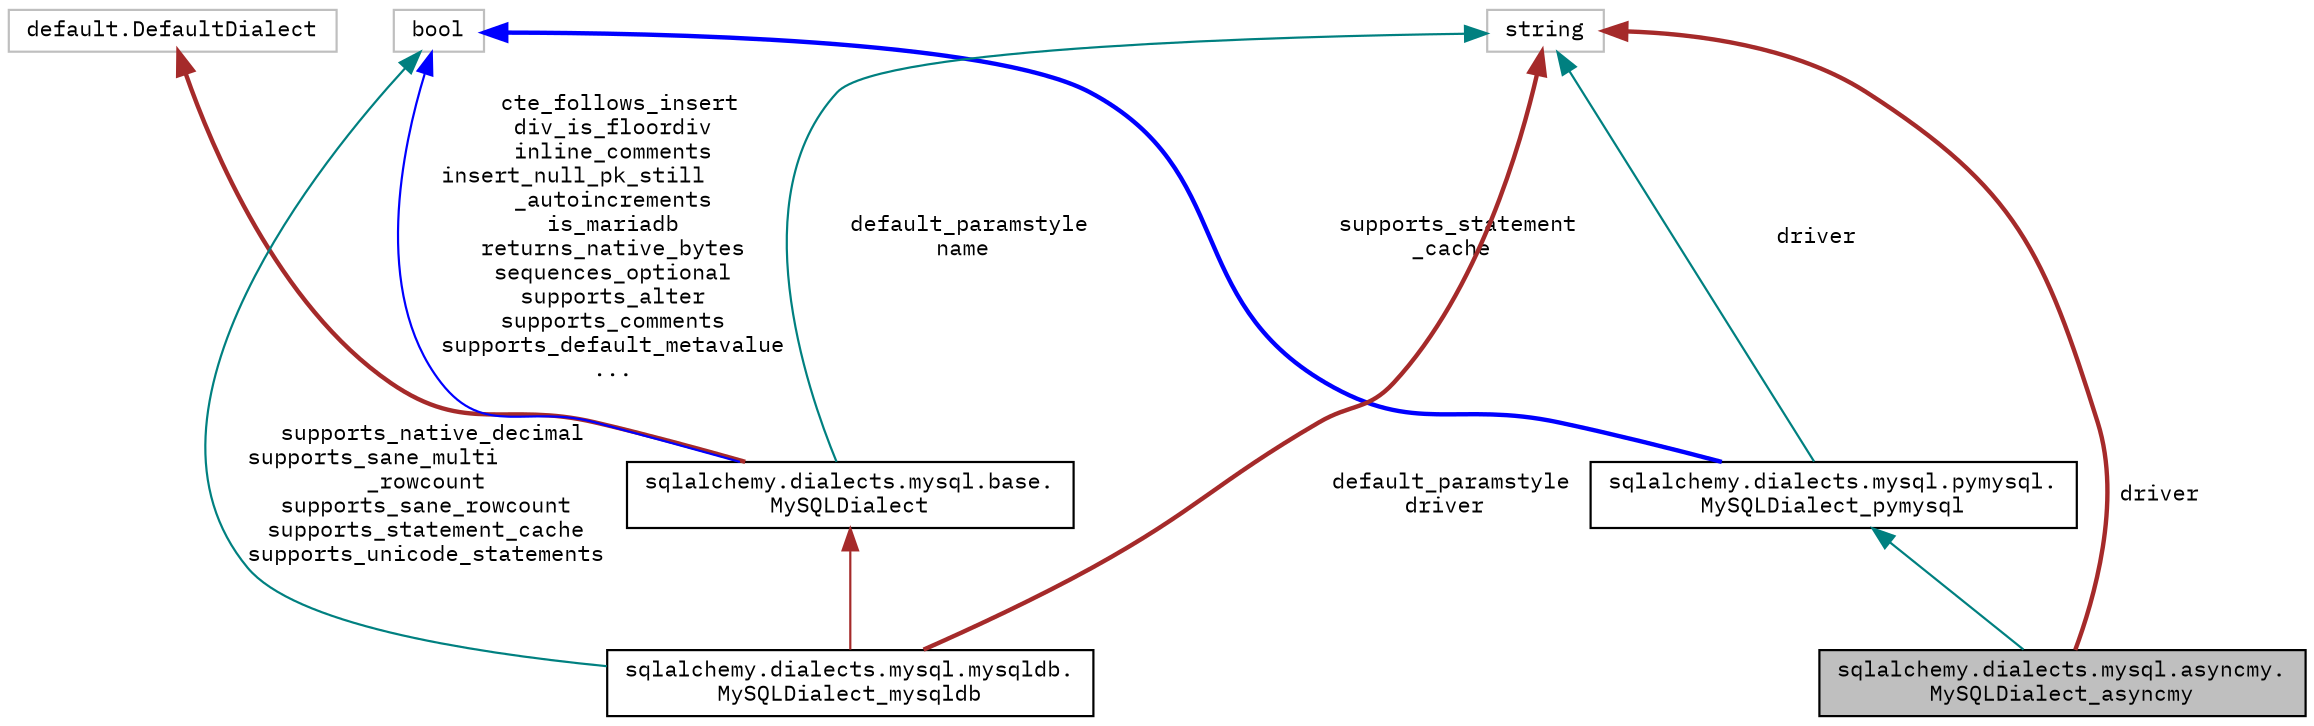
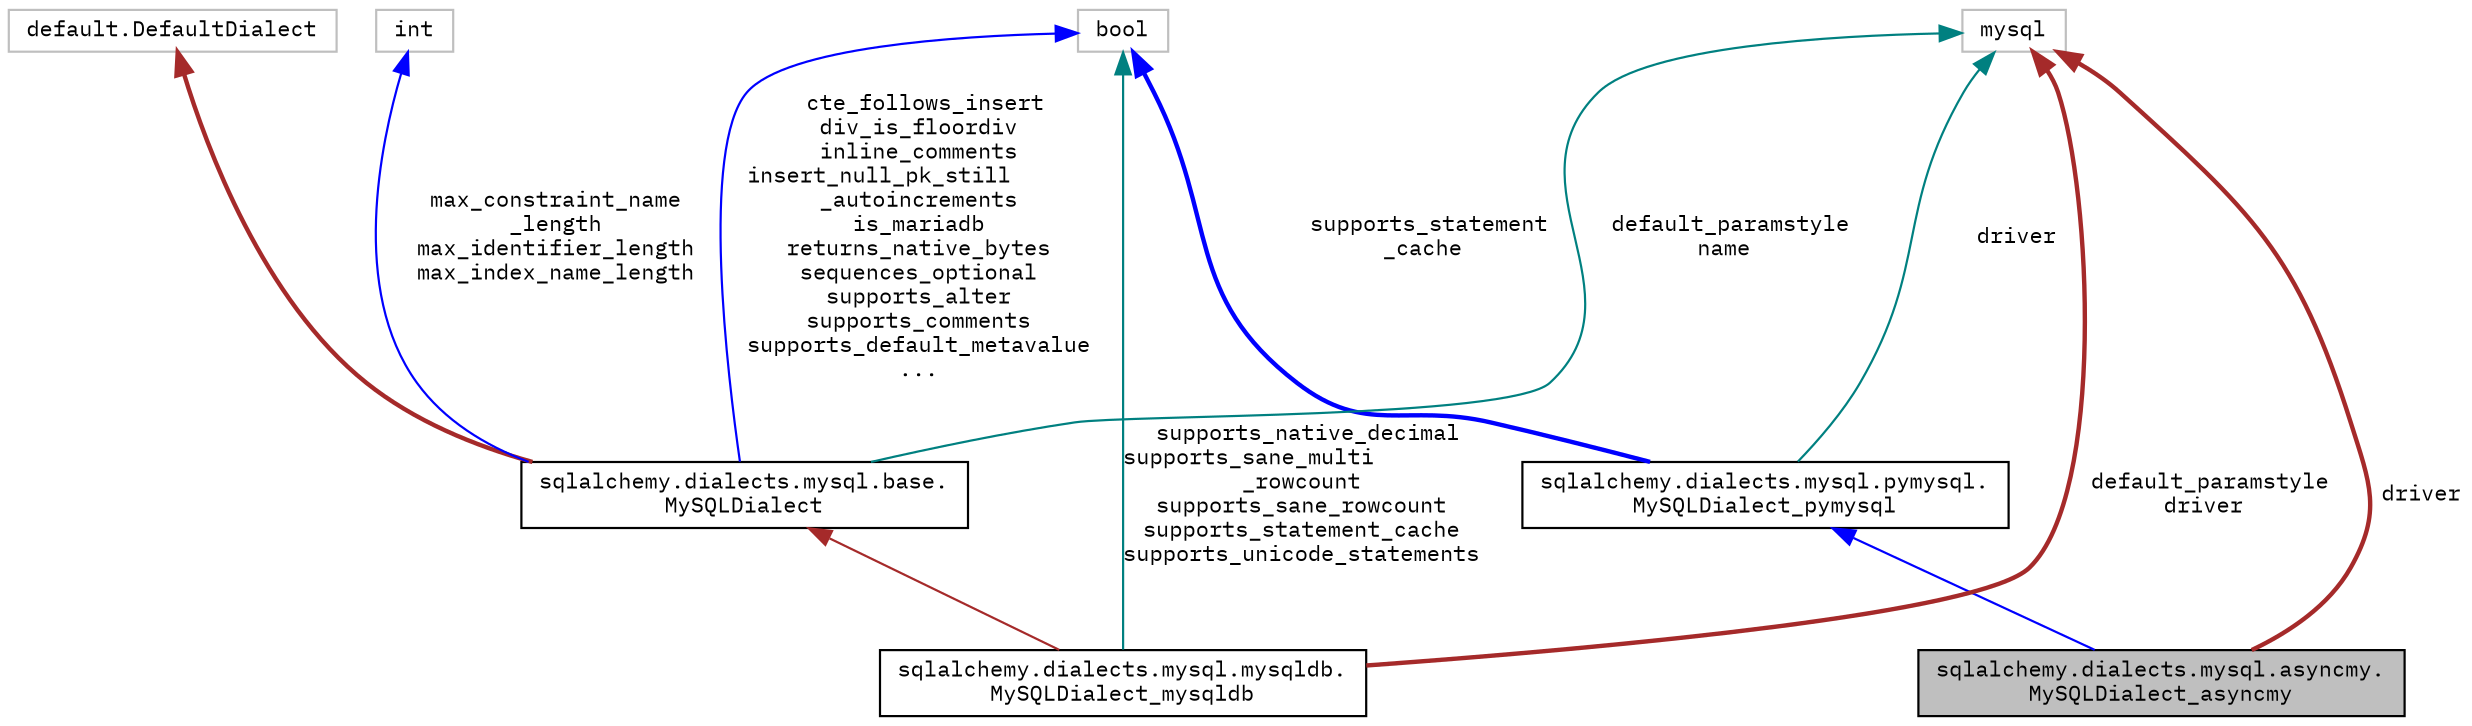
node "int": added
node "string": label "string" -> "mysql"
edge "sqlalchemy.dialects.mysql.asyncmy. MySQLDialect_asyncmy" -> "sqlalchemy.dialects.mysql.pymysql. MySQLDialect_pymysql": color teal -> blue
